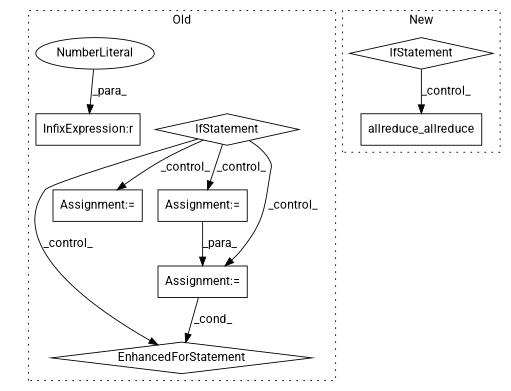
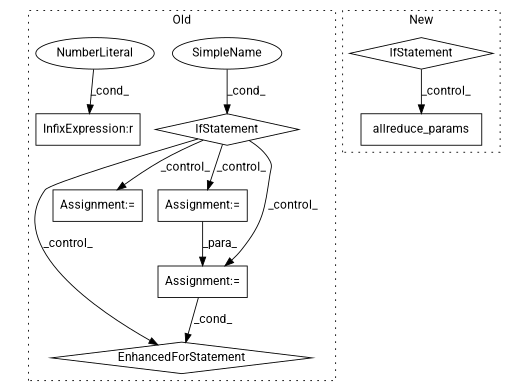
node "SimpleName": added
edge "NumberLiteral" -> "InfixExpression:r": label "_para_" -> "_cond_"
node "allreduce_allreduce": label "allreduce_allreduce" -> "allreduce_params"
